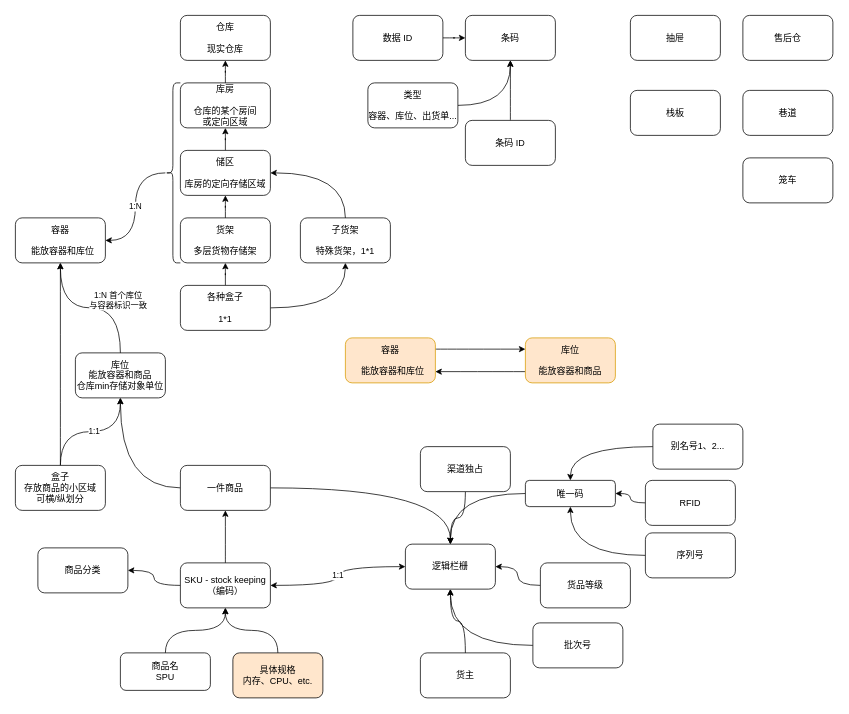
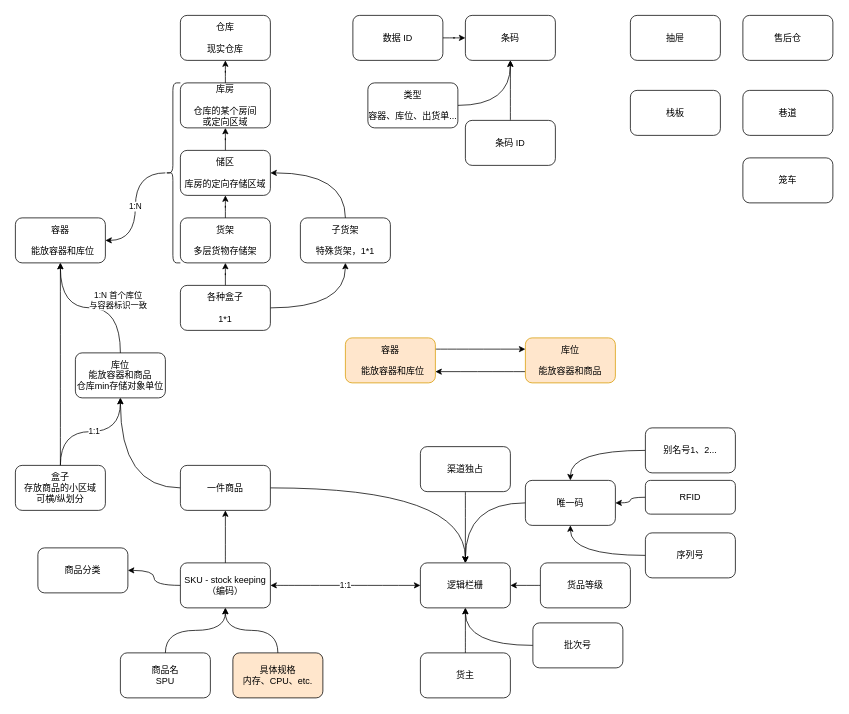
node "别名号1、2...": moved (698, 447) -> (690, 450)
node "唯一码": size 90x26 -> 90x45
node "RFID": size 90x45 -> 90x34
node "逻辑栏栅": moved (450, 567) -> (465, 585)
node "商品名 SPU": size 90x38 -> 90x45
